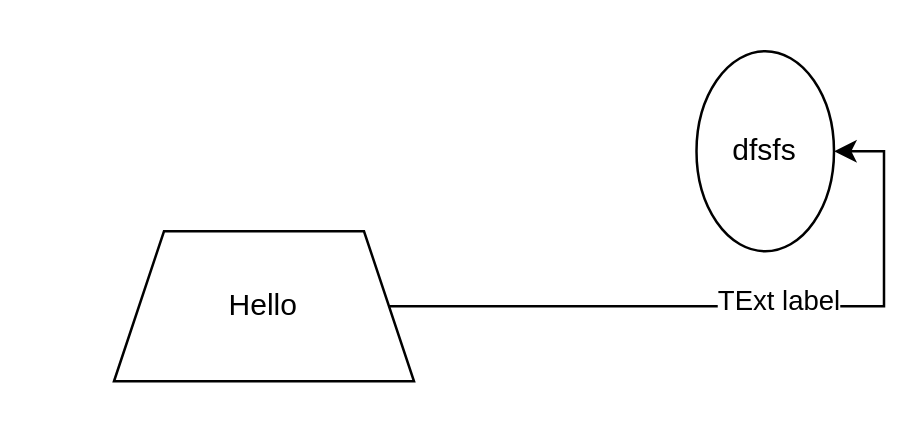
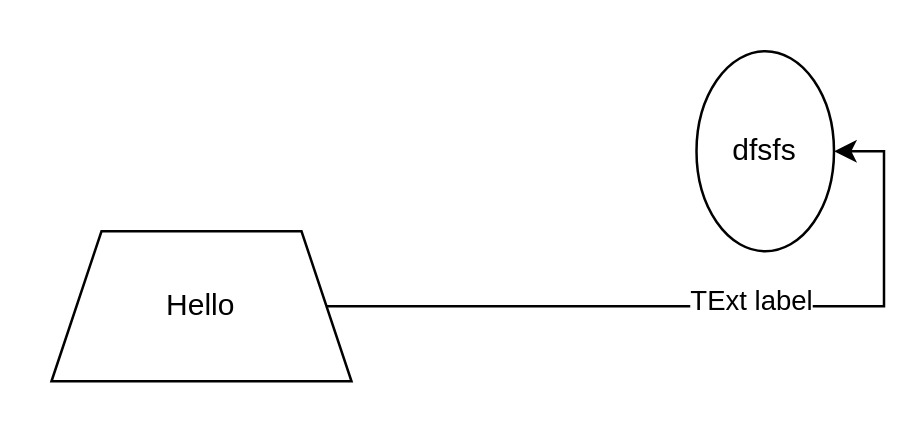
node "Hello": moved (264, 306) -> (201, 306)
